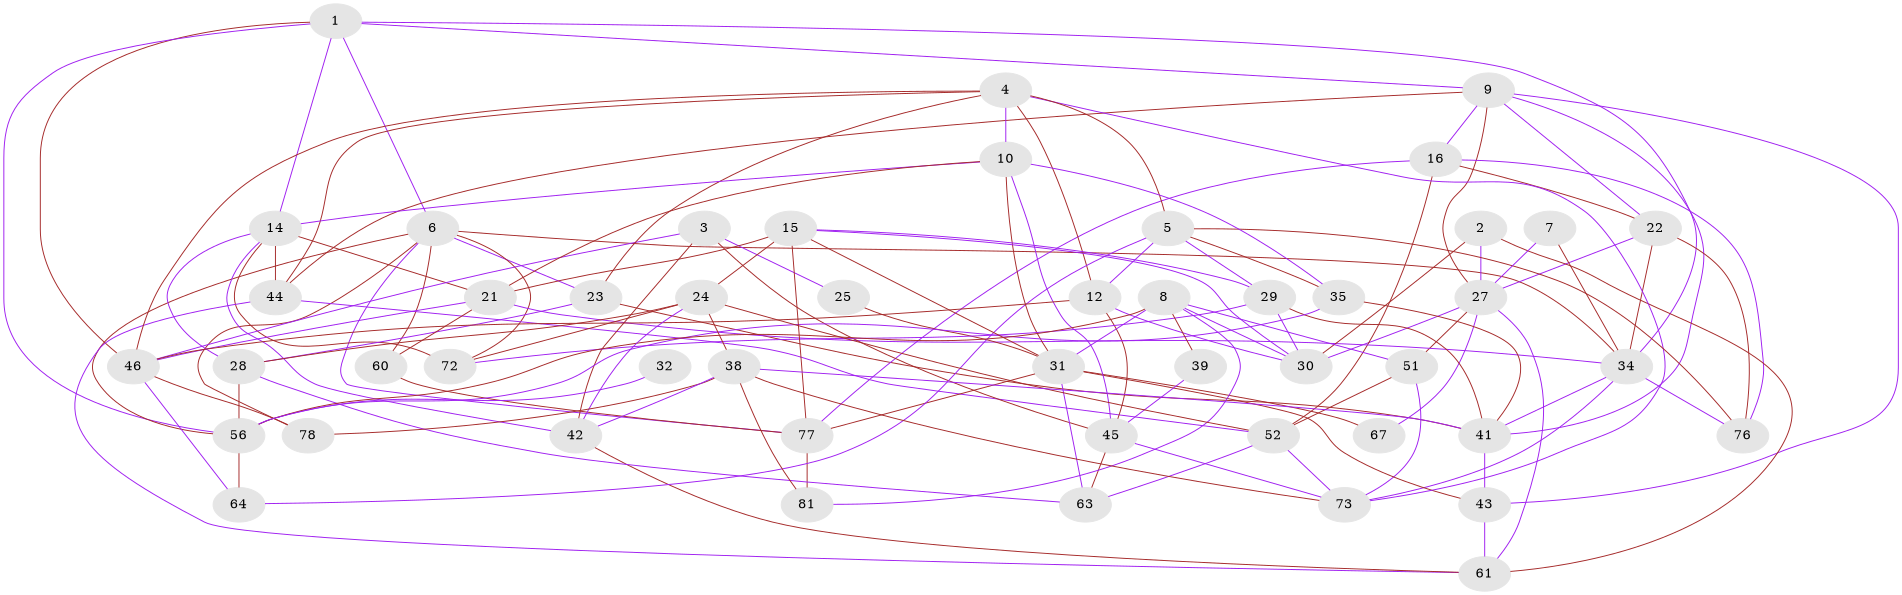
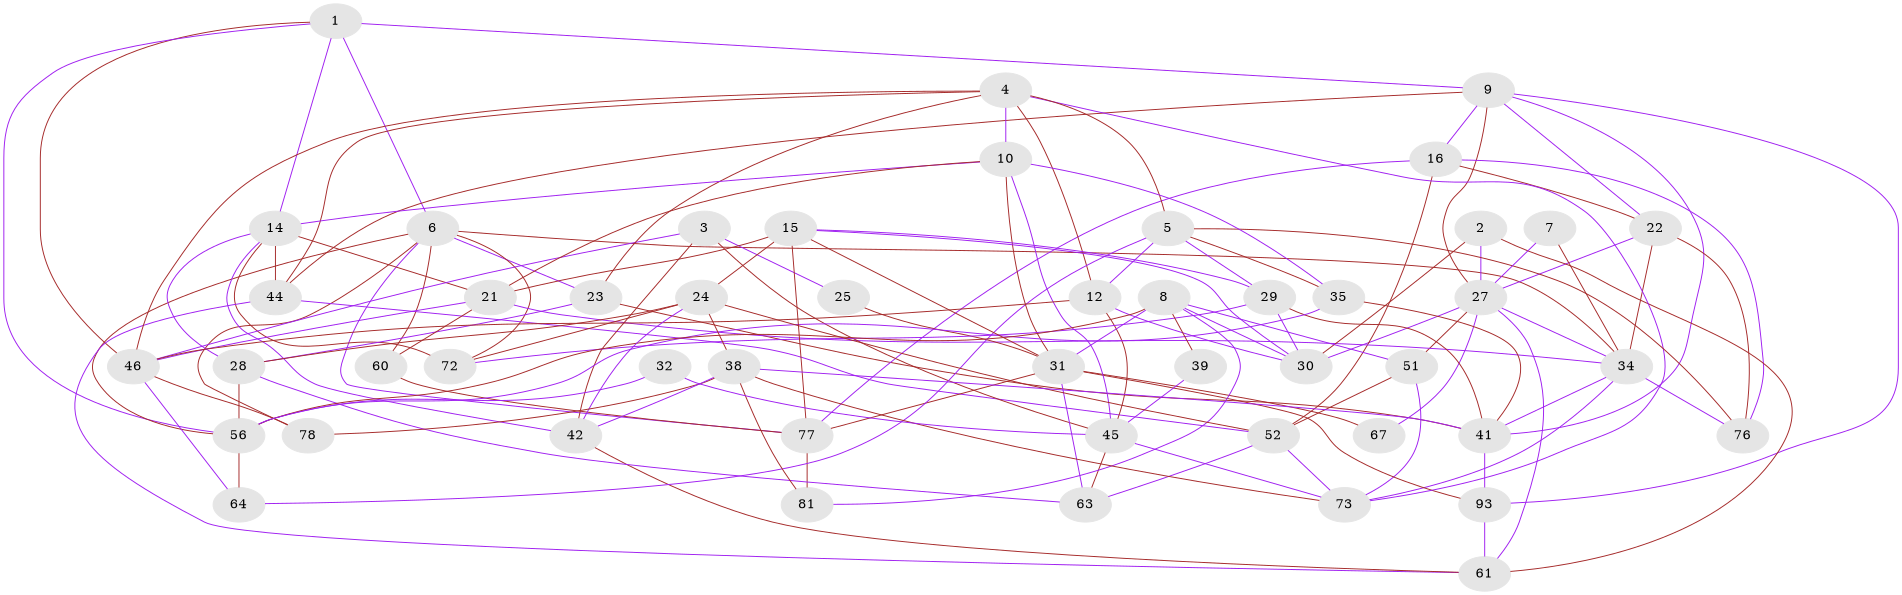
edge "1" -- "34": now "27" -- "34"
edge "32" -- "45": added
node "43": label "43" -> "93"
